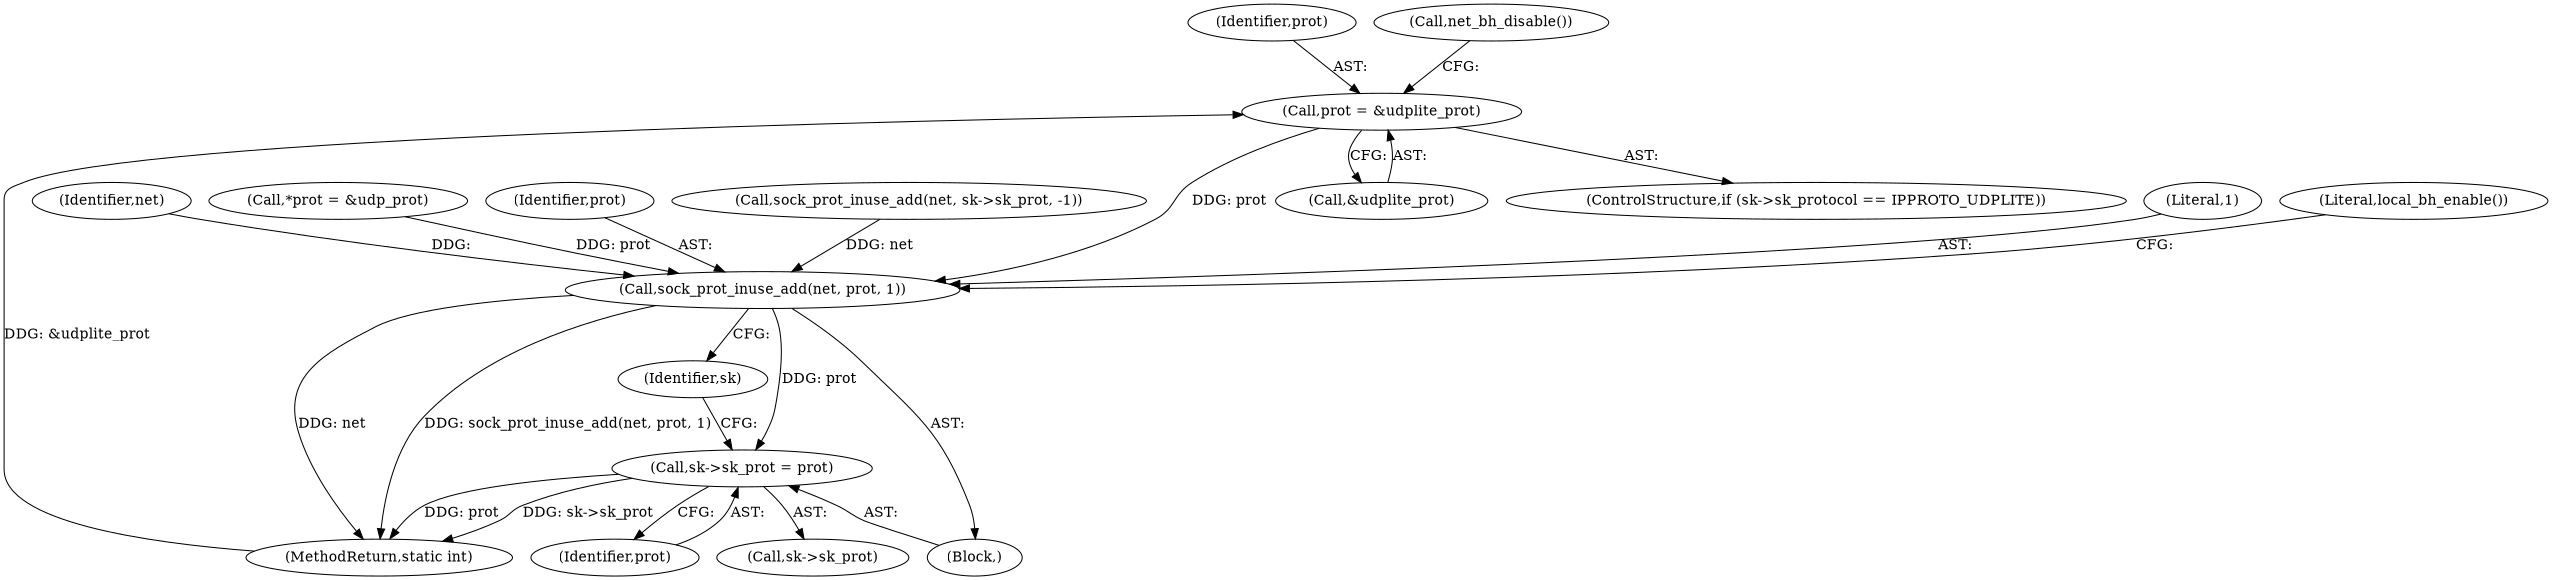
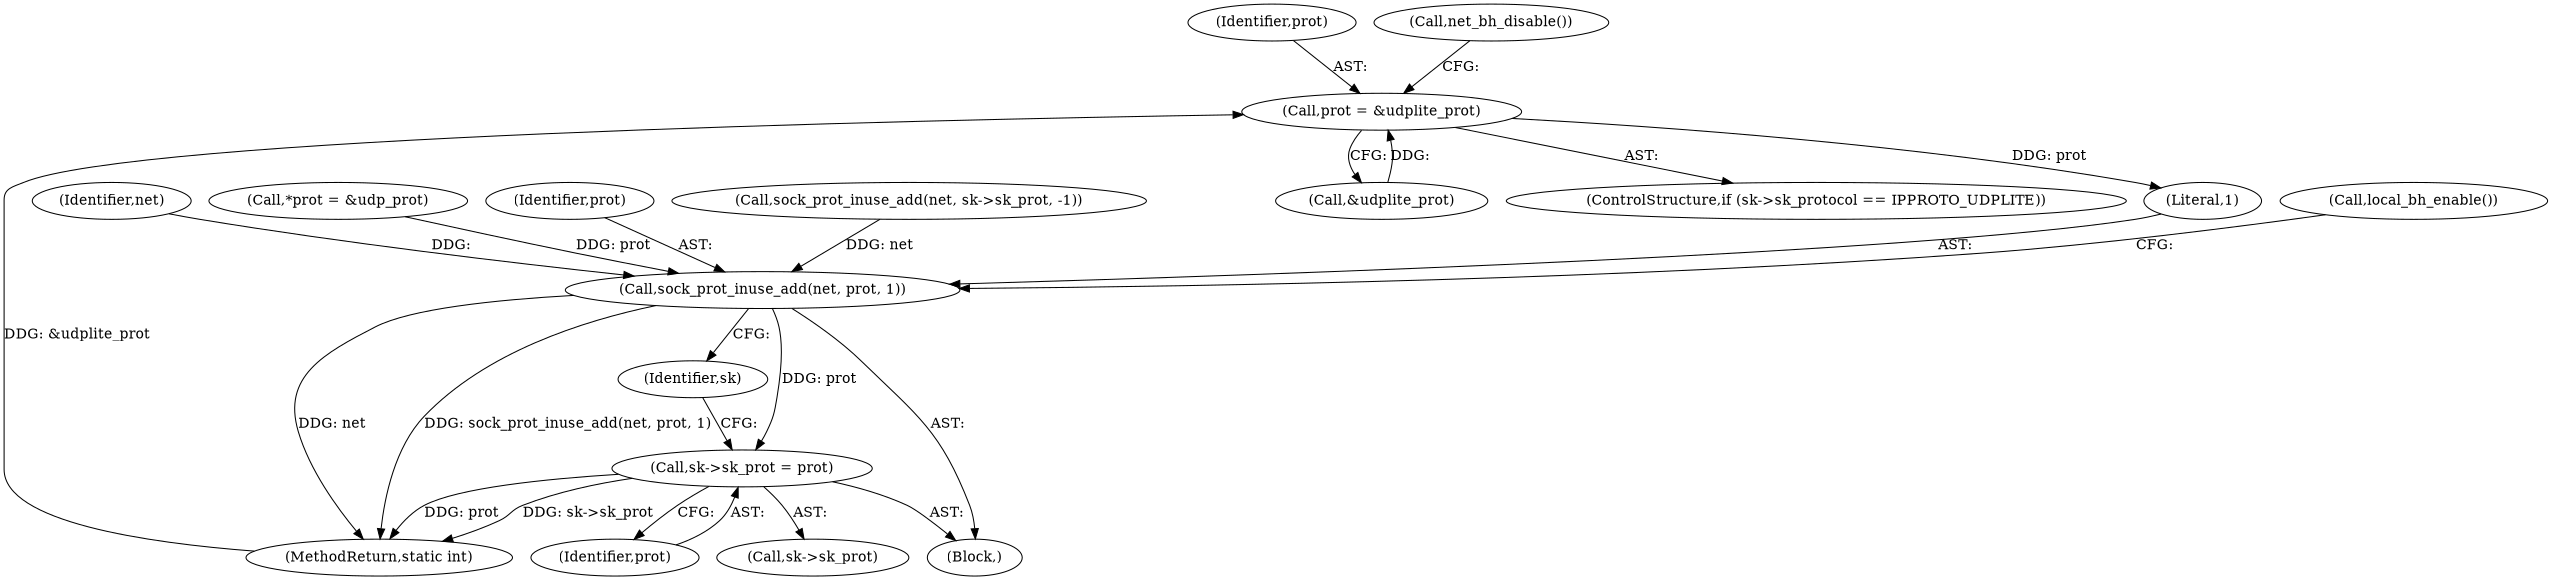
edge "(Call,&udplite_prot)" -> "(Call,prot = &udplite_prot)": label "AST: " -> "DDG: "
node "(Literal,local_bh_enable())": label "(Literal,local_bh_enable())" -> "(Call,local_bh_enable())"
edge "(Call,prot = &udplite_prot)" -> "(Call,sock_prot_inuse_add(net, prot, 1))": now "(Call,prot = &udplite_prot)" -> "(Literal,1)"
edge "(Block,)" -> "(Call,sk->sk_prot = prot)": reversed
